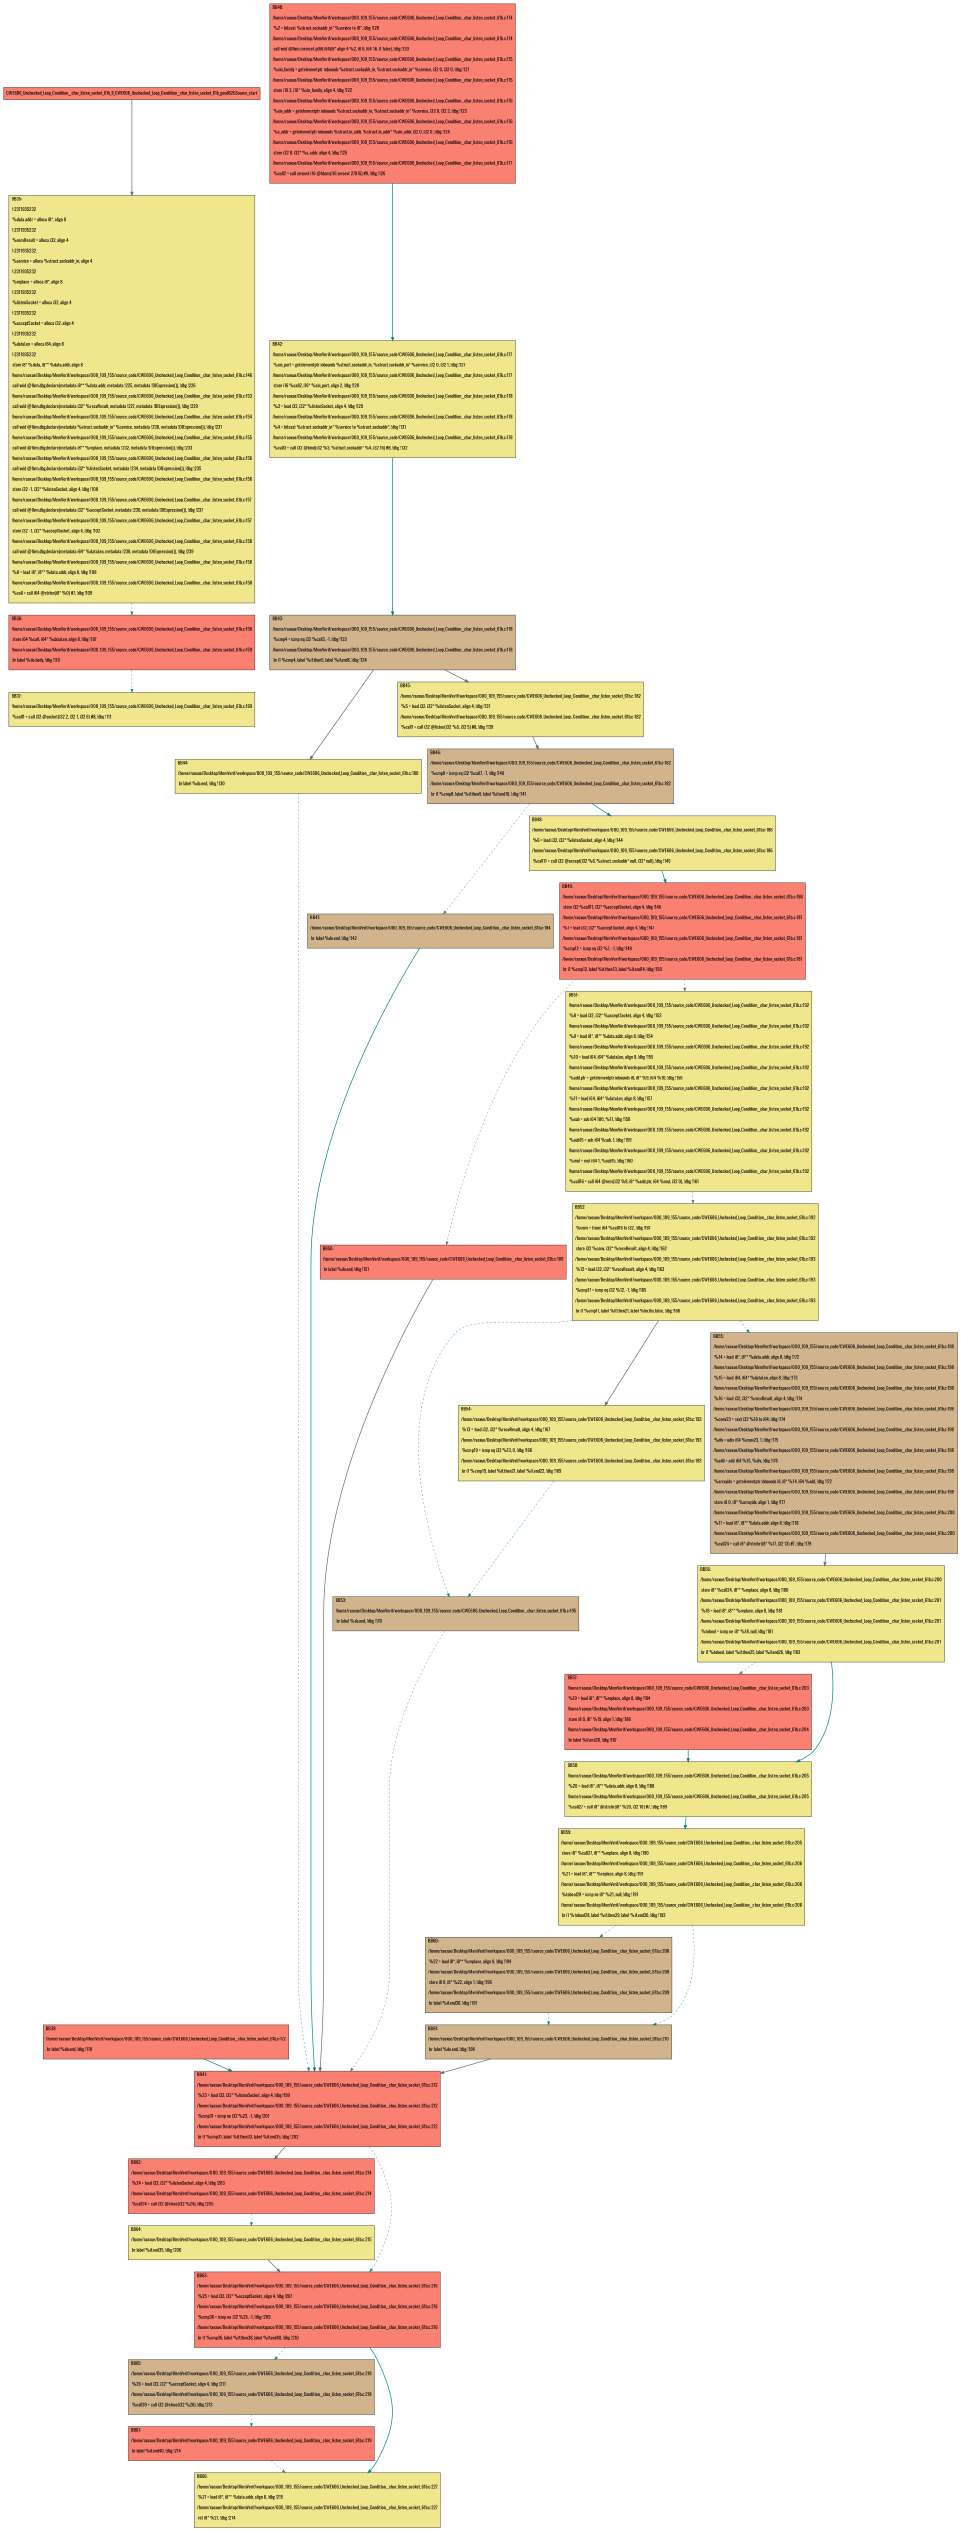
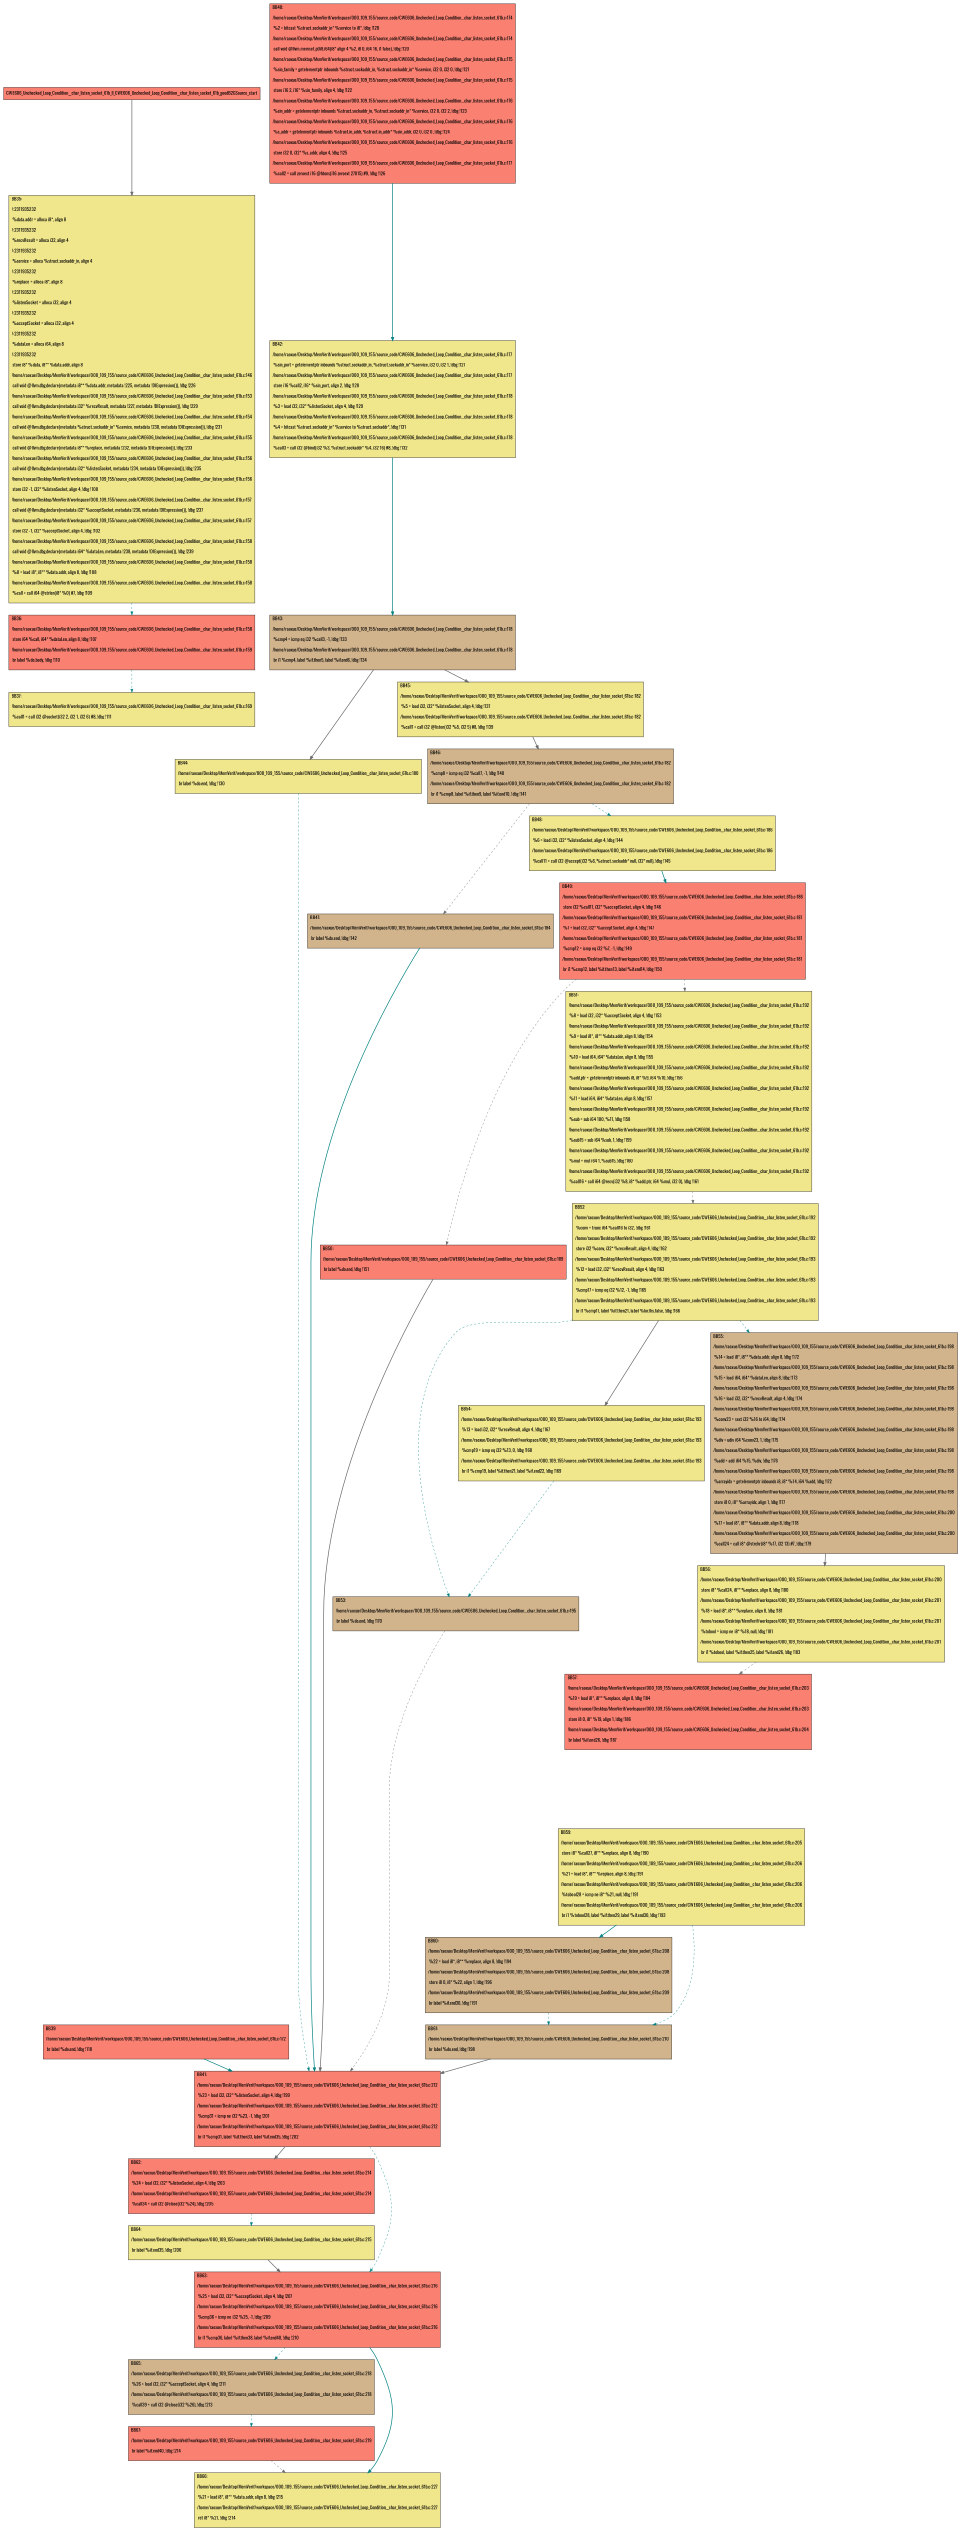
edge "BB46:" -> "BB48:": style bold -> dashed
node "BB58:": removed
edge "BB59:" -> "BB60:": style dashed -> bold
